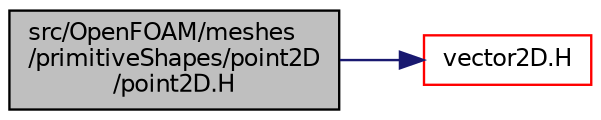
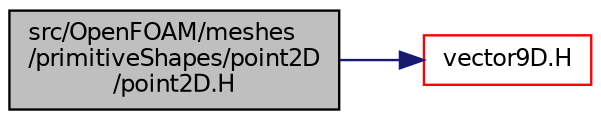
node "vector2D.H": label "vector2D.H" -> "vector9D.H"
